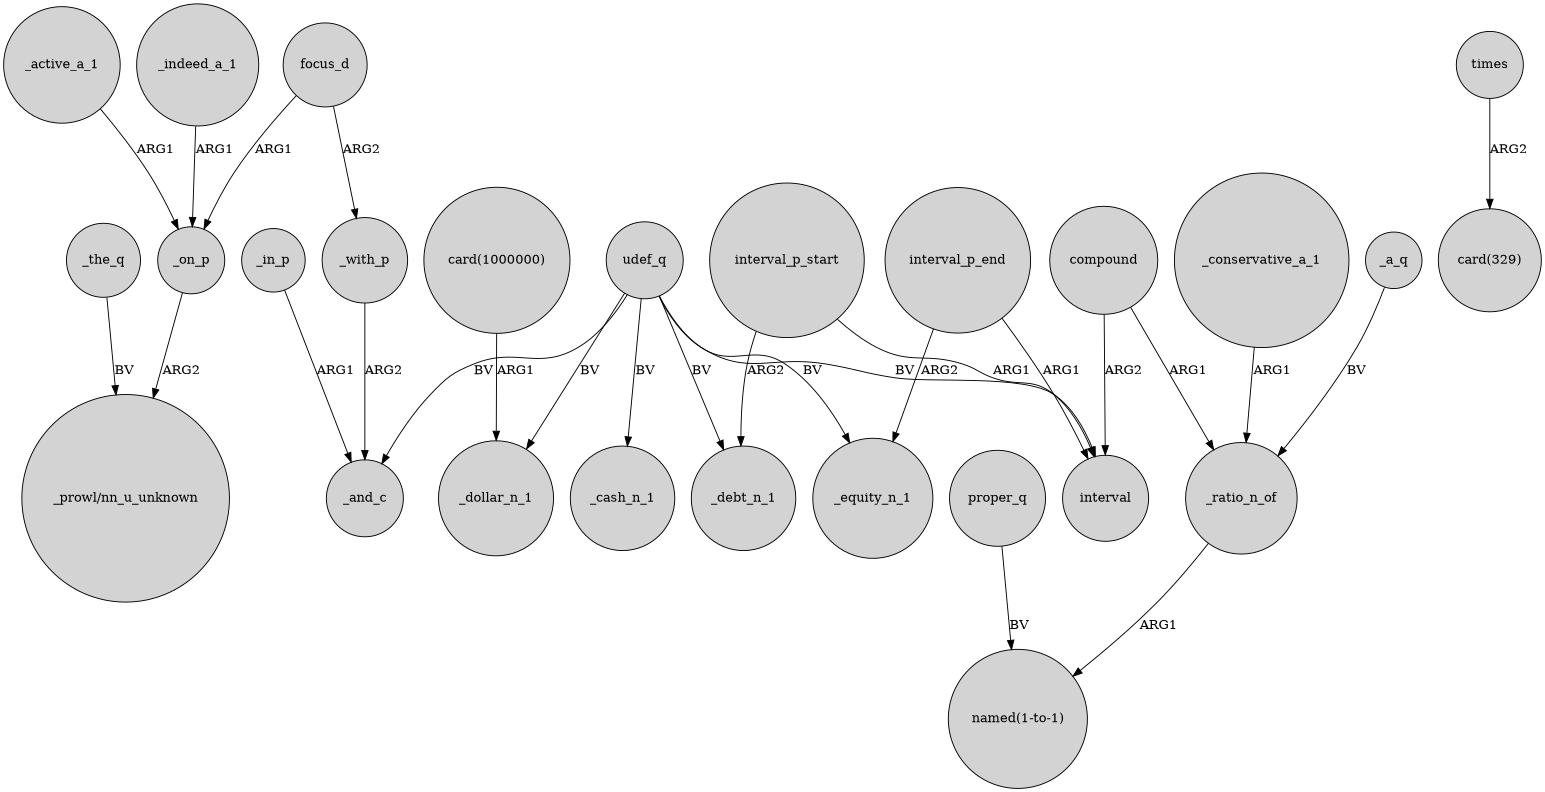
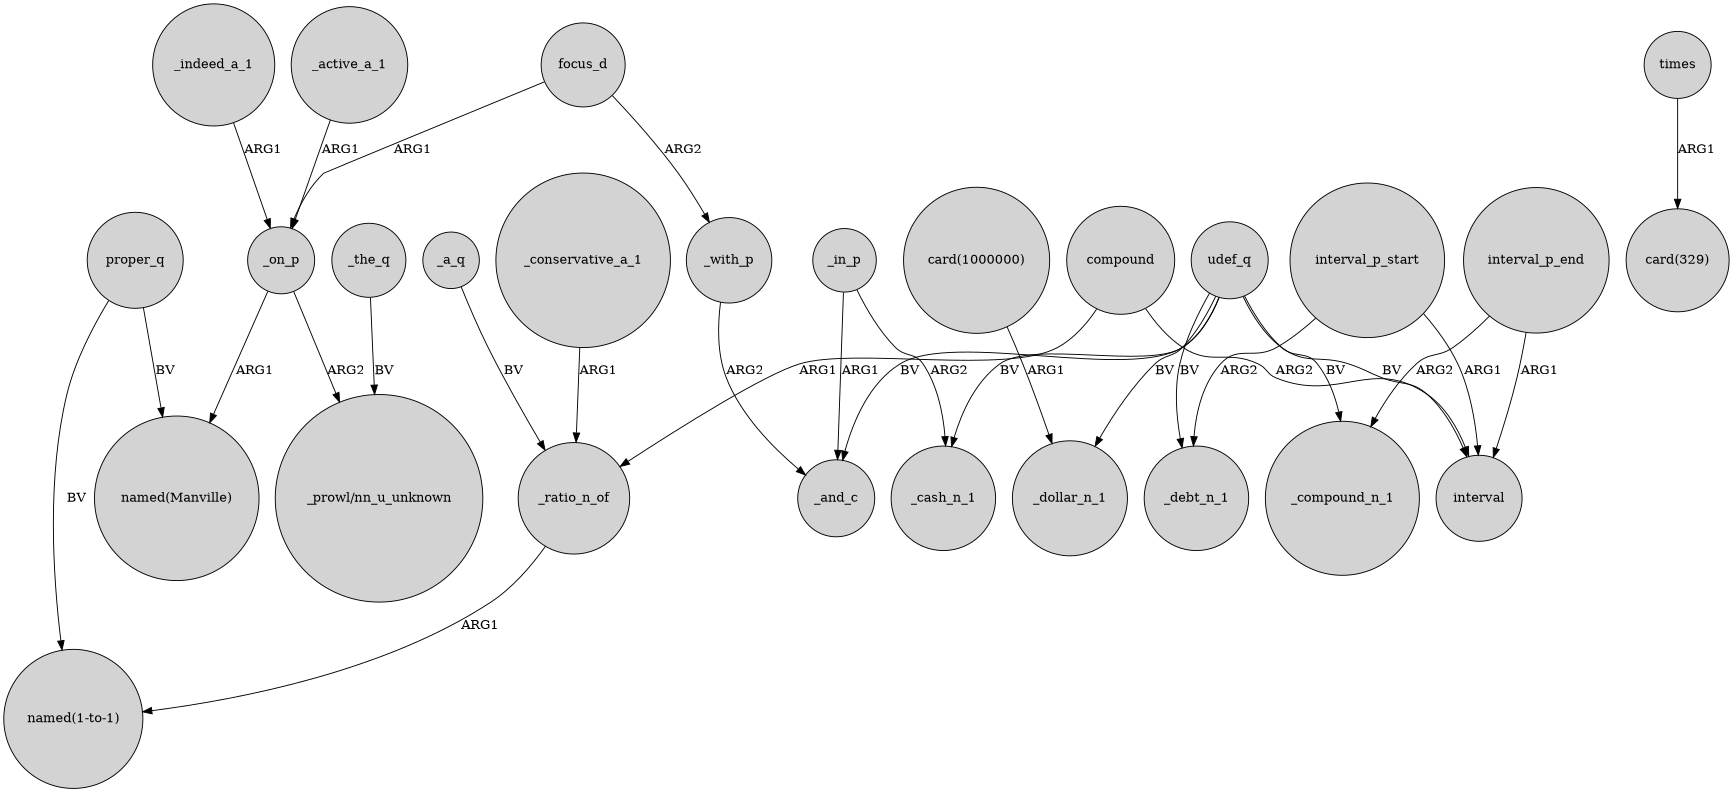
edge "times" -> "card(329)": label "ARG2" -> "ARG1"
edge "_in_p" -> "_cash_n_1": added, label "ARG2"
node "named(Manville)": added
node "_equity_n_1": label "_equity_n_1" -> "_compound_n_1"
